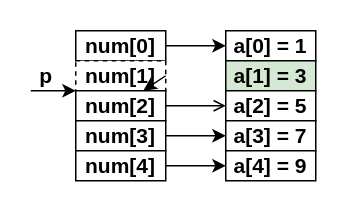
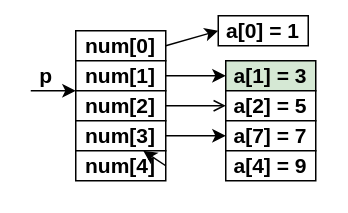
node "a[0] = 1": moved (271, 46) -> (263, 31)
node "num[1]": style dashed -> solid
edge "num[1]" -> "num[2]": now "num[1]" -> "a[1] = 3"
node "a[3] = 7": label "a[3] = 7" -> "a[7] = 7"
edge "num[4]" -> "a[4] = 9": now "num[4]" -> "num[3]"
